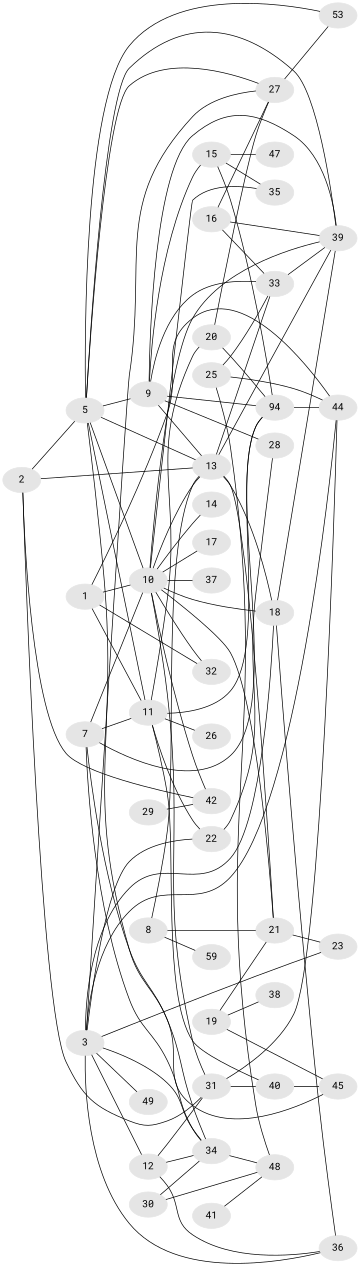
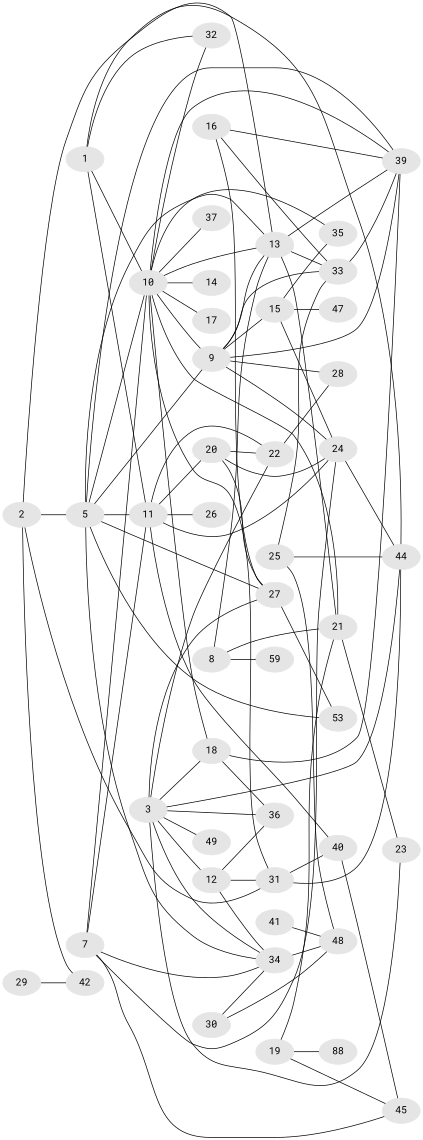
node "94": label "94" -> "24"
edge "20" -- "22": added
edge "13" -- "18": removed
edge "10" -- "42": now "10" -- "9"
node "38": label "38" -> "88"
